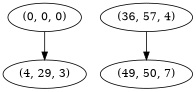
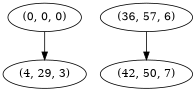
node "(36, 57, 4)": label "(36, 57, 4)" -> "(36, 57, 6)"
node "(49, 50, 7)": label "(49, 50, 7)" -> "(42, 50, 7)"
